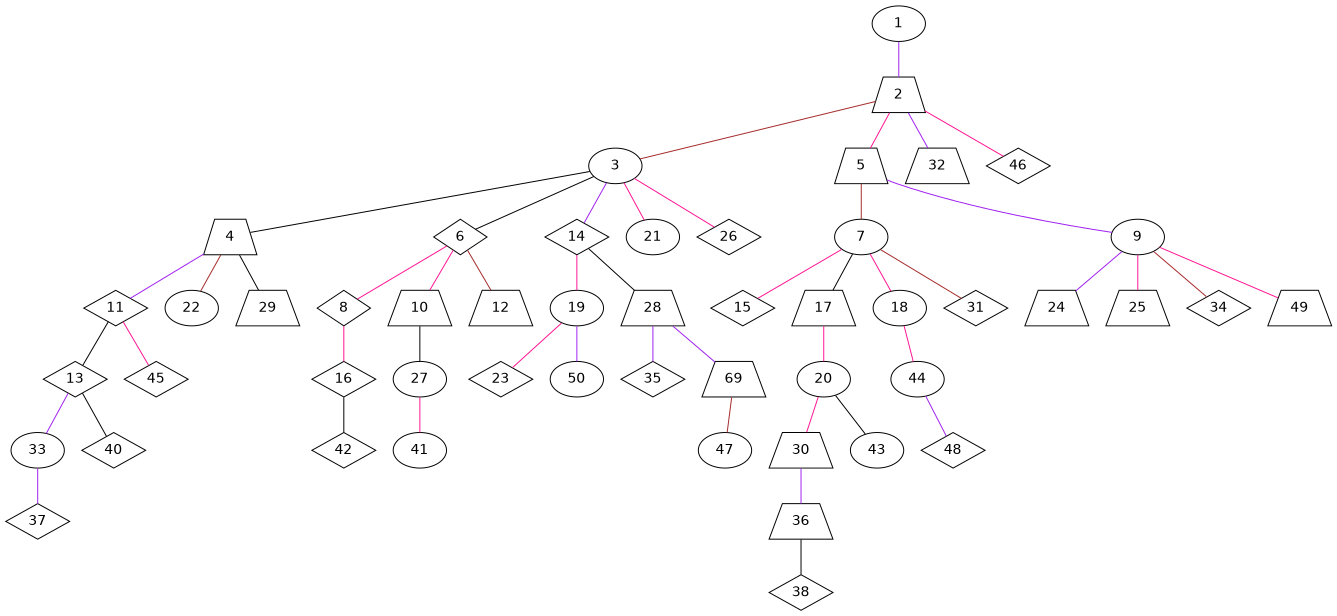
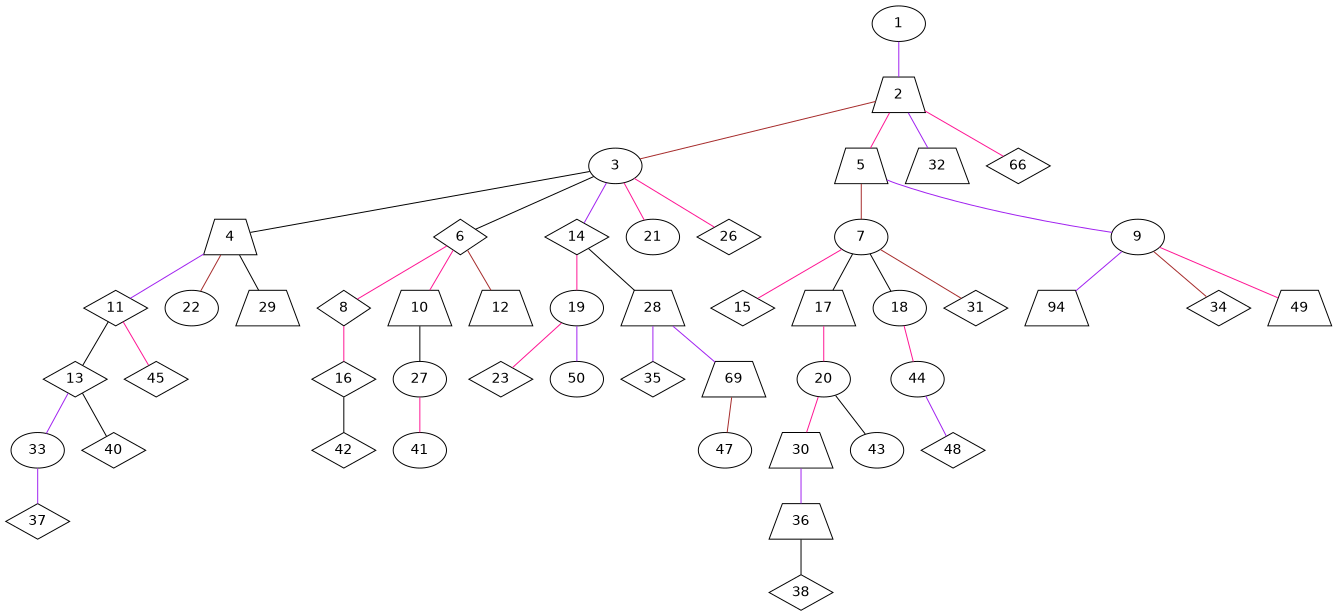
node "46": label "46" -> "66"
edge "7" -- "18": color deeppink -> black
node "24": label "24" -> "94"
node "25": removed
